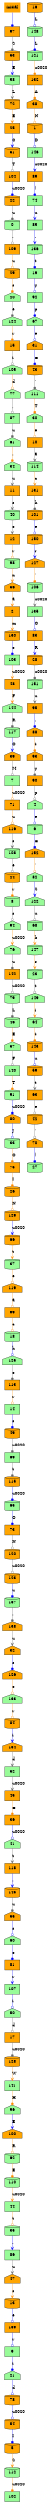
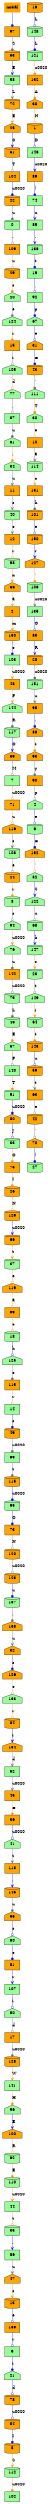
node "25": shape box -> house
edge "19" -> "92": label "y" -> ","
edge "68" -> "147": color darkorange -> blue
